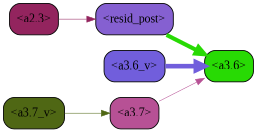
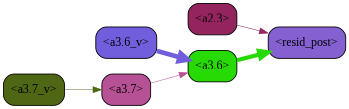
edge "<resid_post>" -> "<a3.6>": reversed
